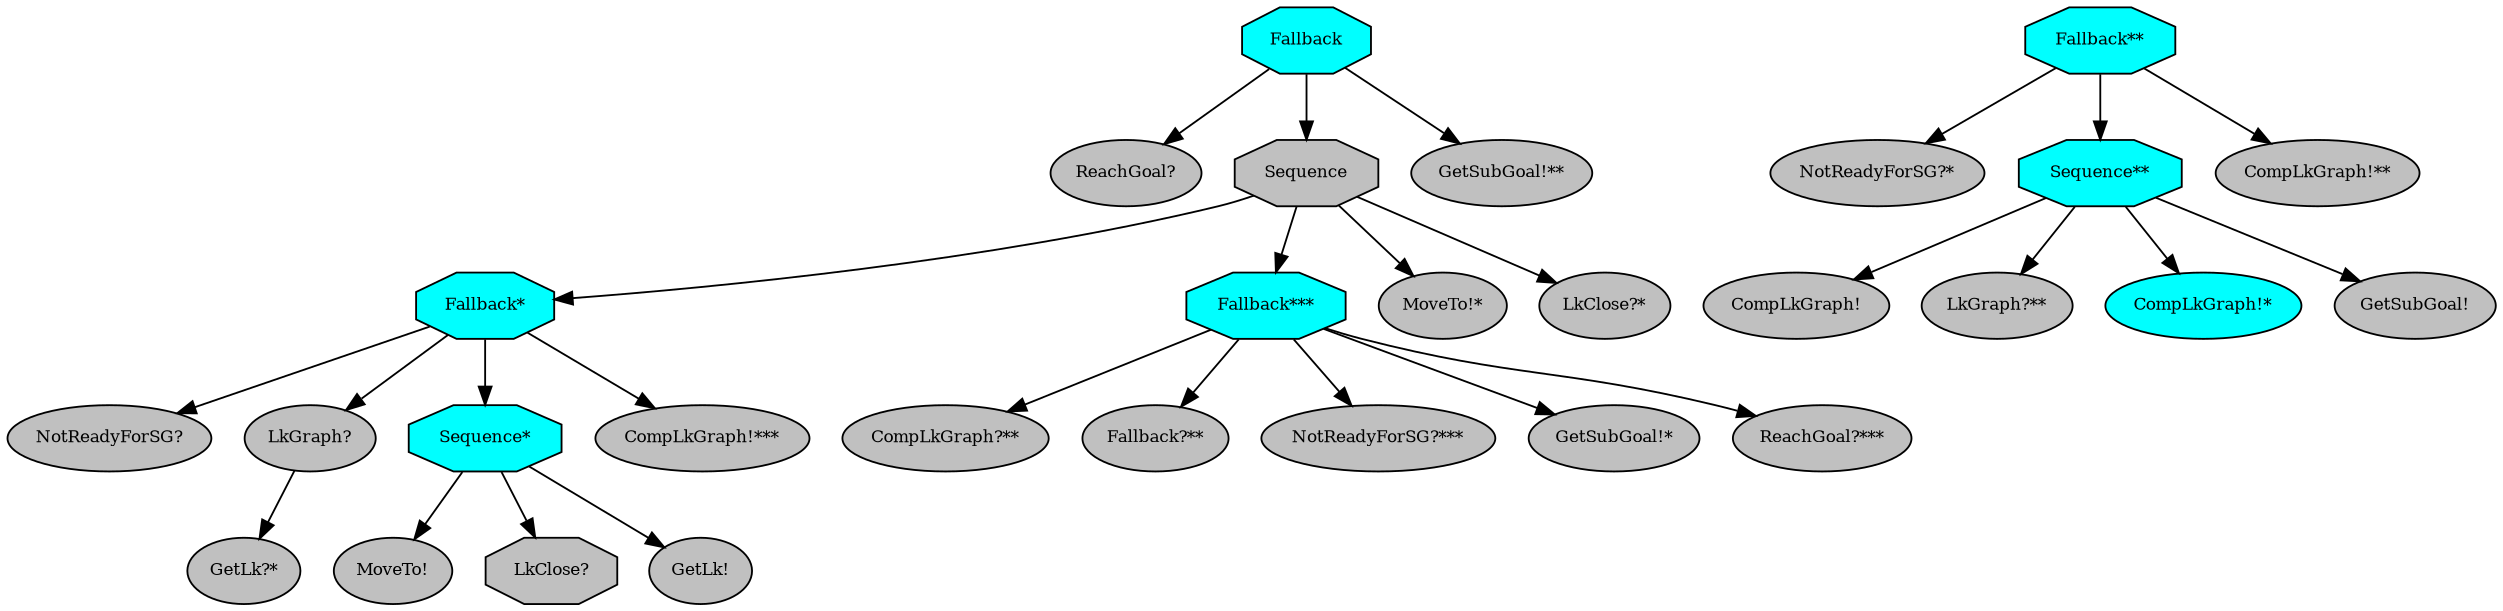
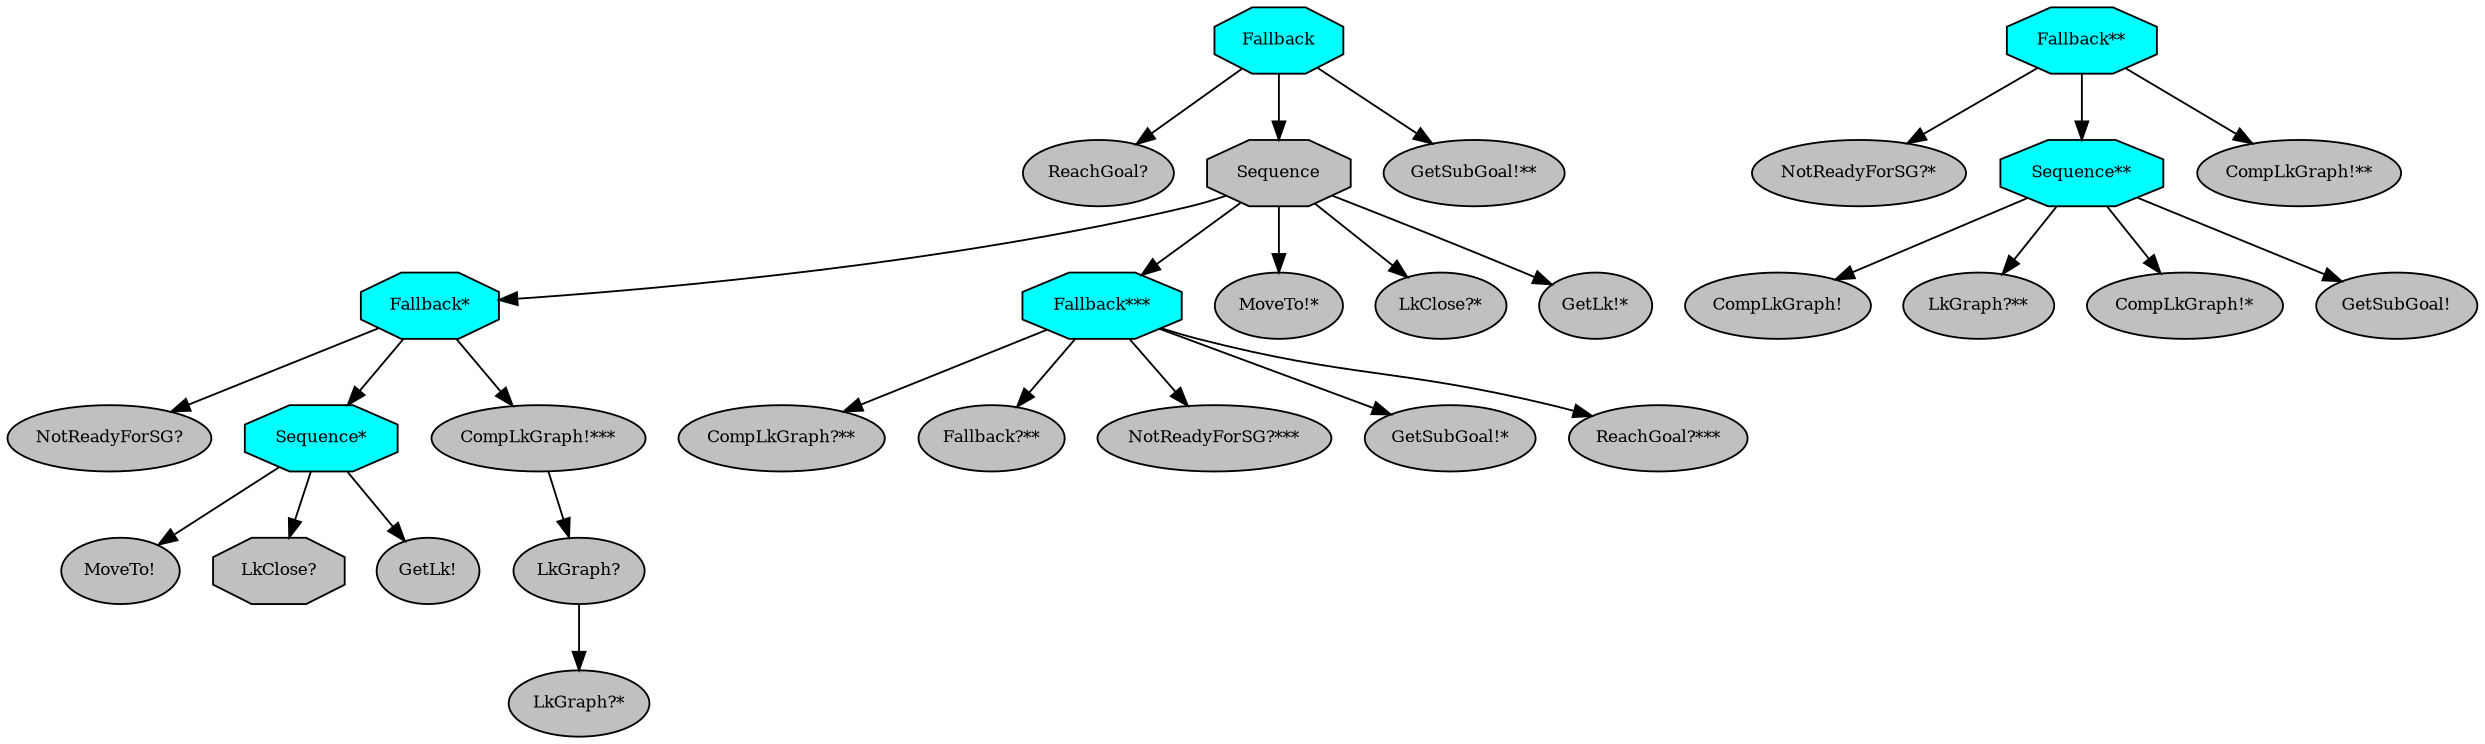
node "GetLk!*": added
node "CompLkGraph!*": fillcolor cyan -> gray
edge "Fallback*" -> "LkGraph?": now "CompLkGraph!***" -> "LkGraph?"
node "GetLk?*": label "GetLk?*" -> "LkGraph?*"
